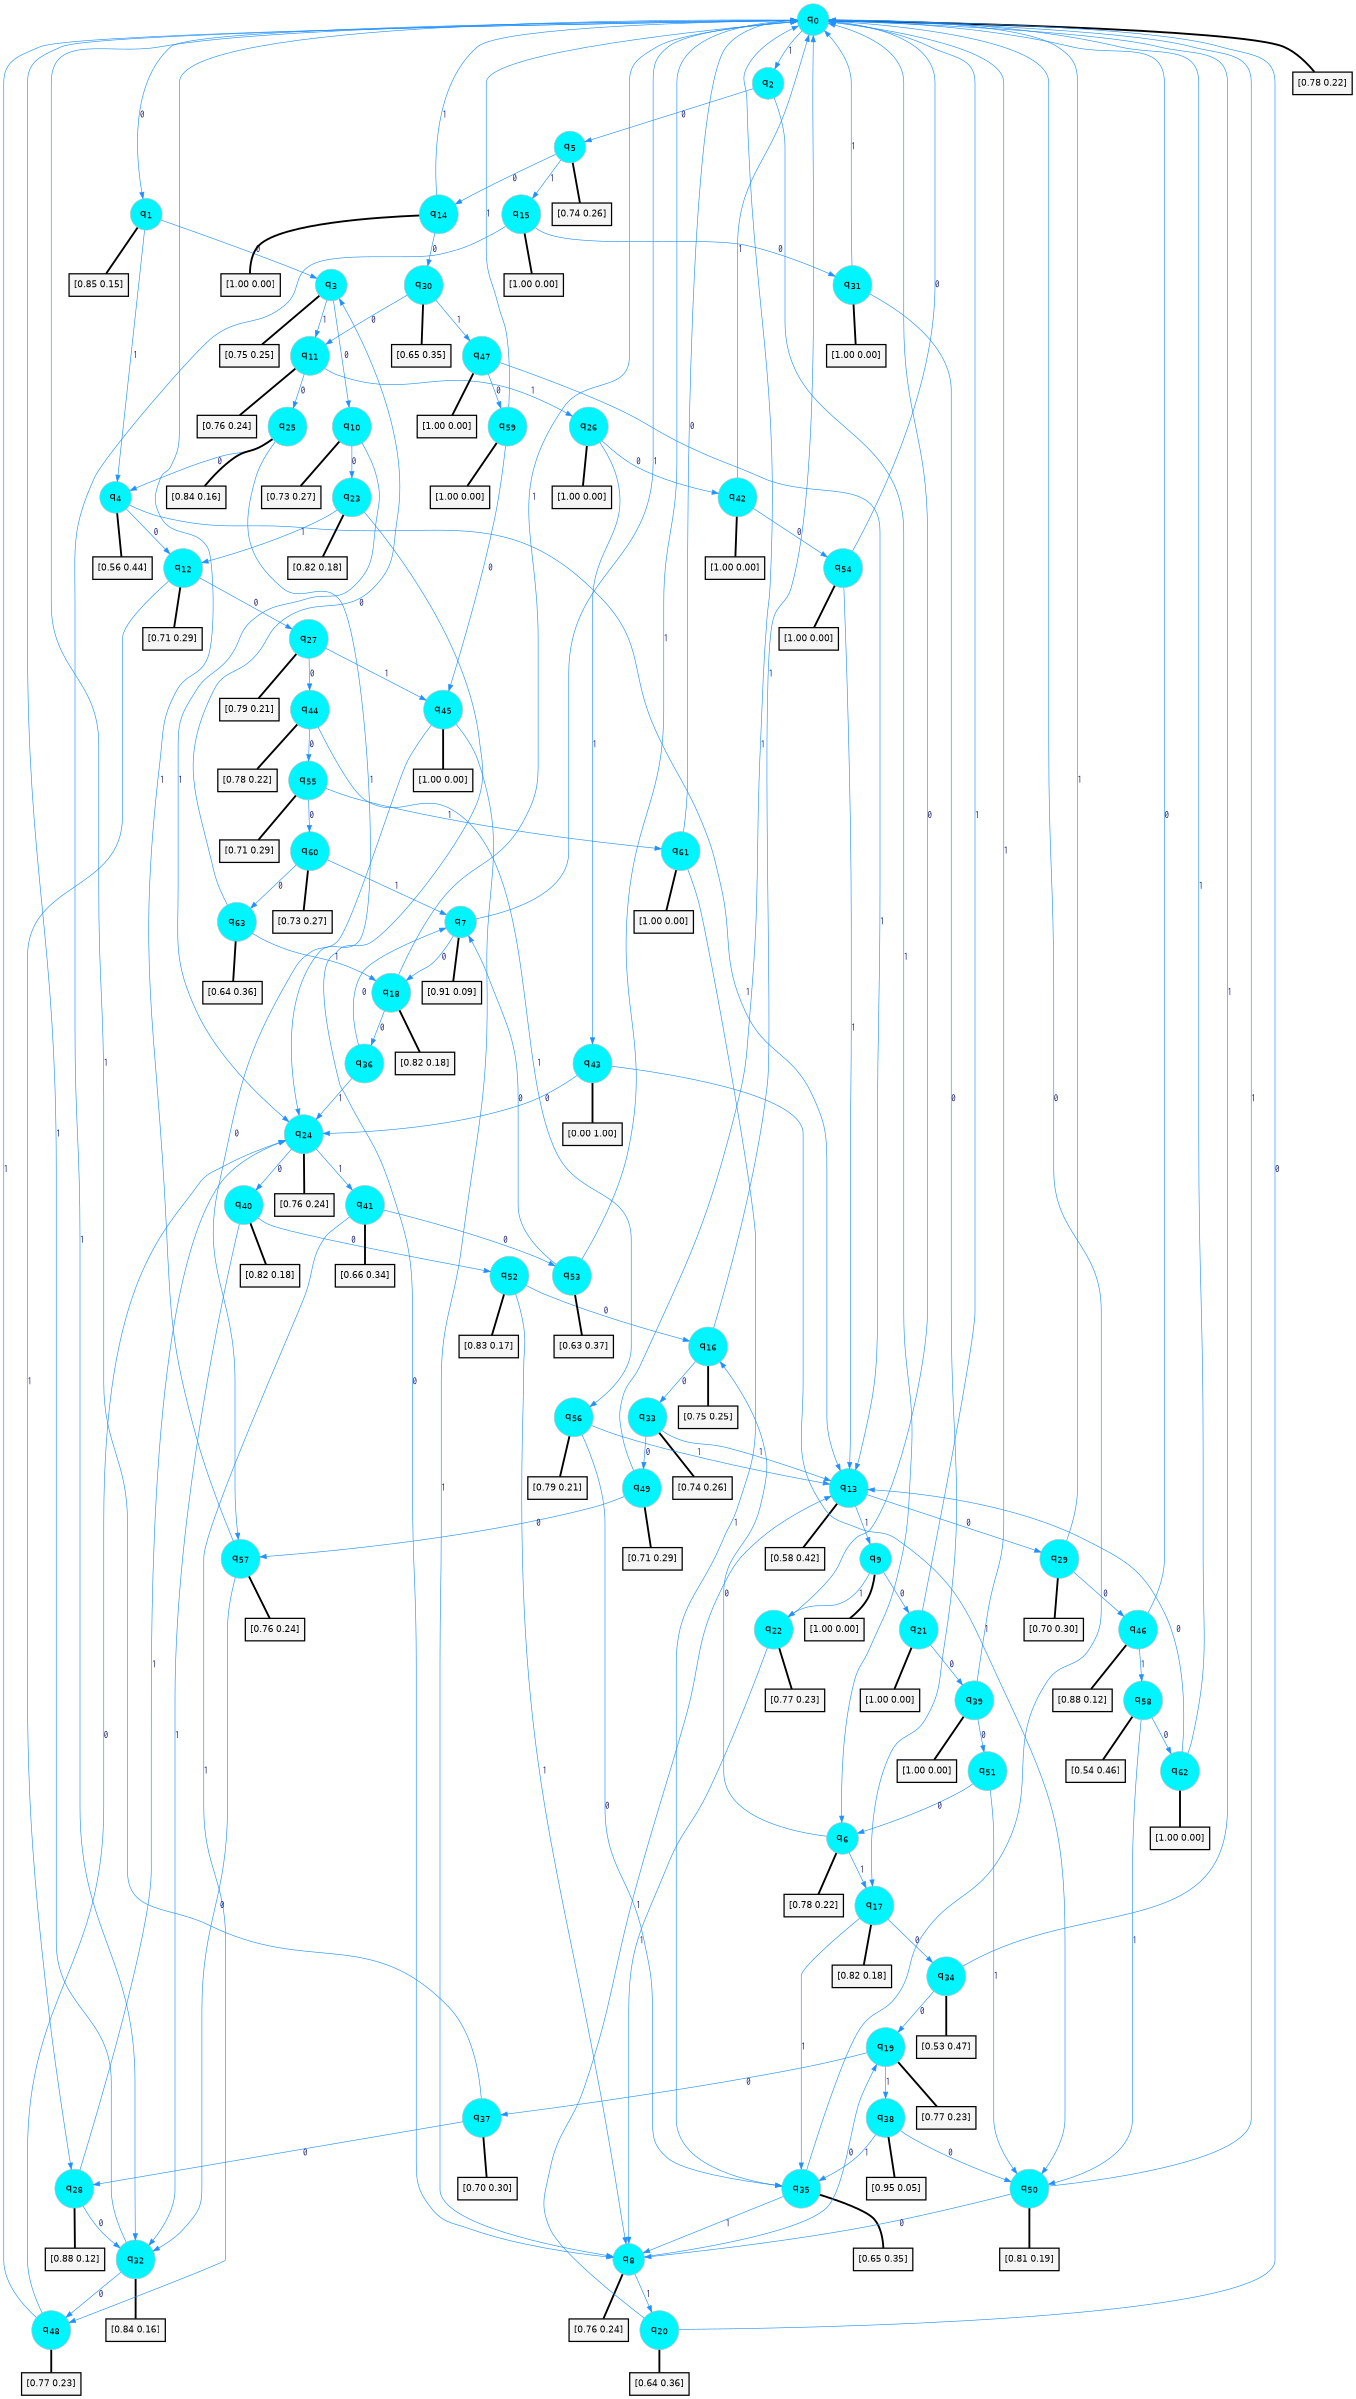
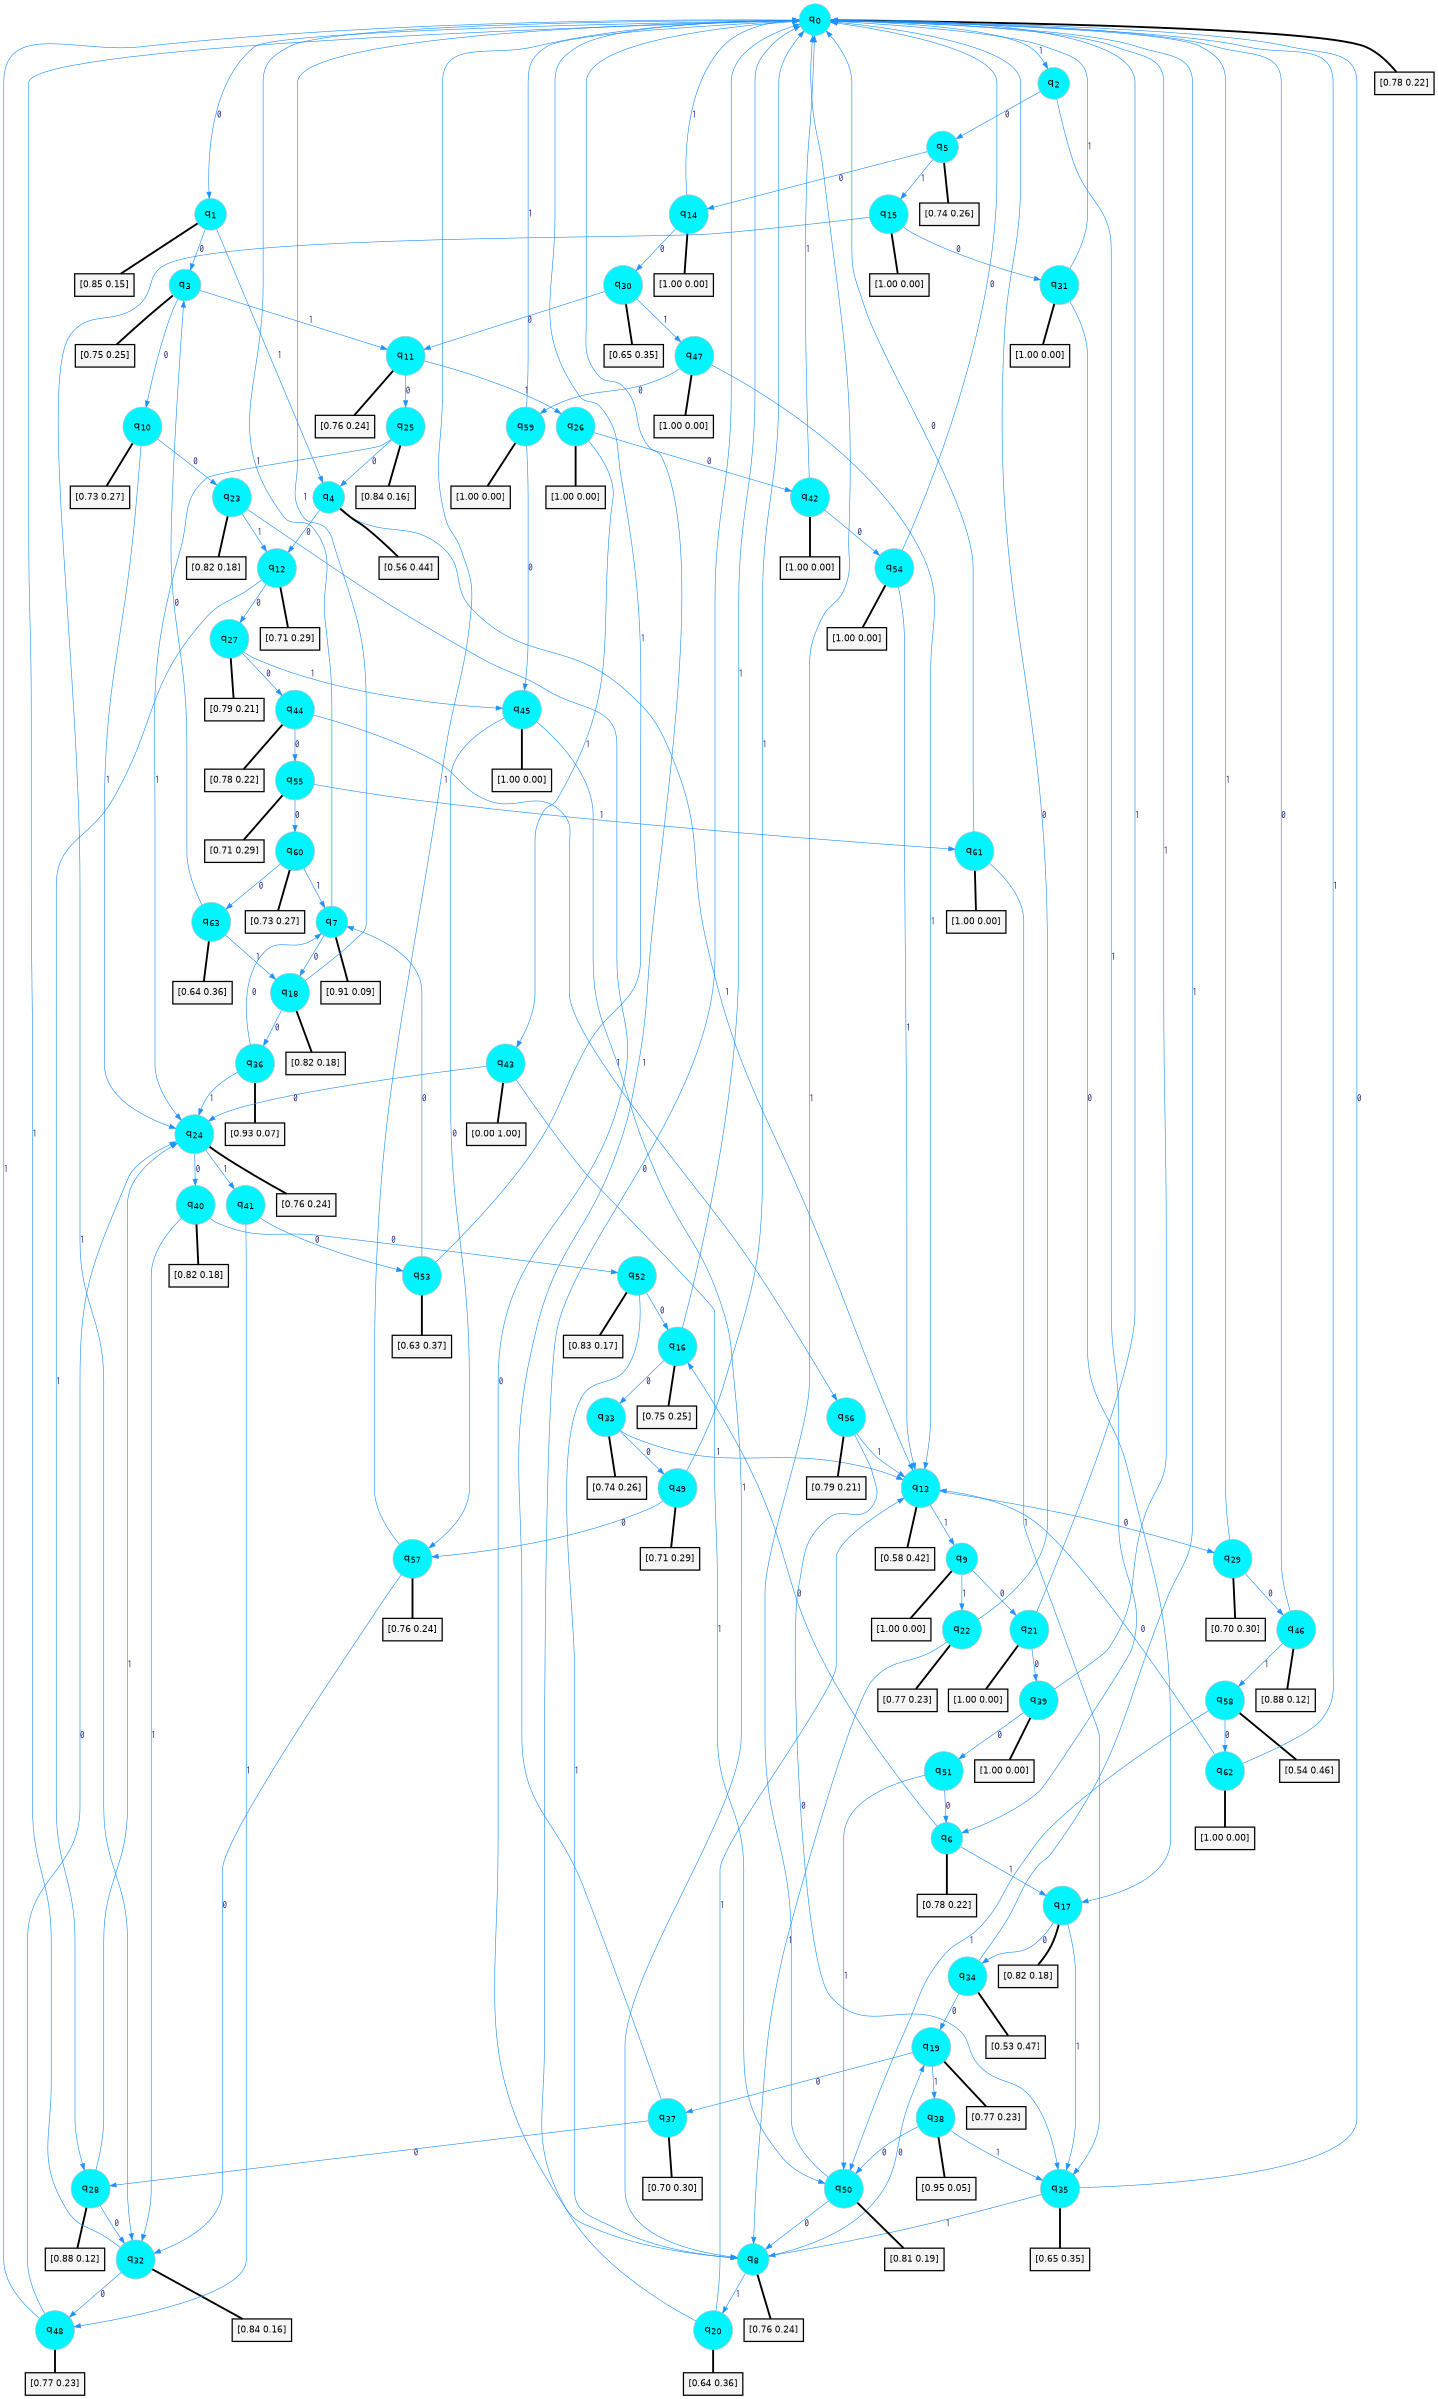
node "[0.93 0.07]": added
node "[0.66 0.34]": removed
